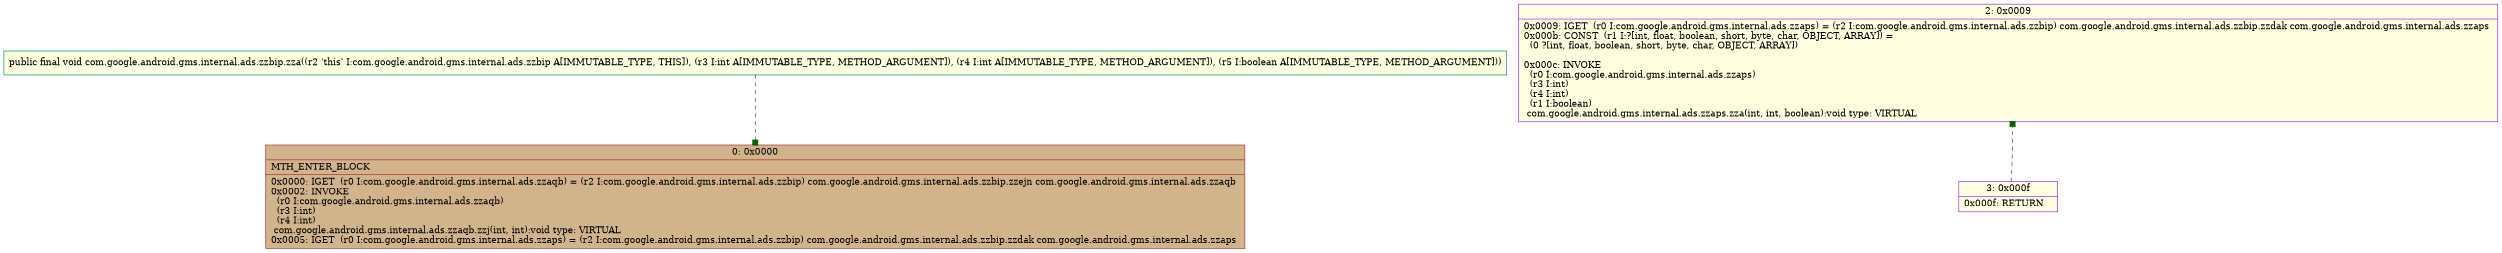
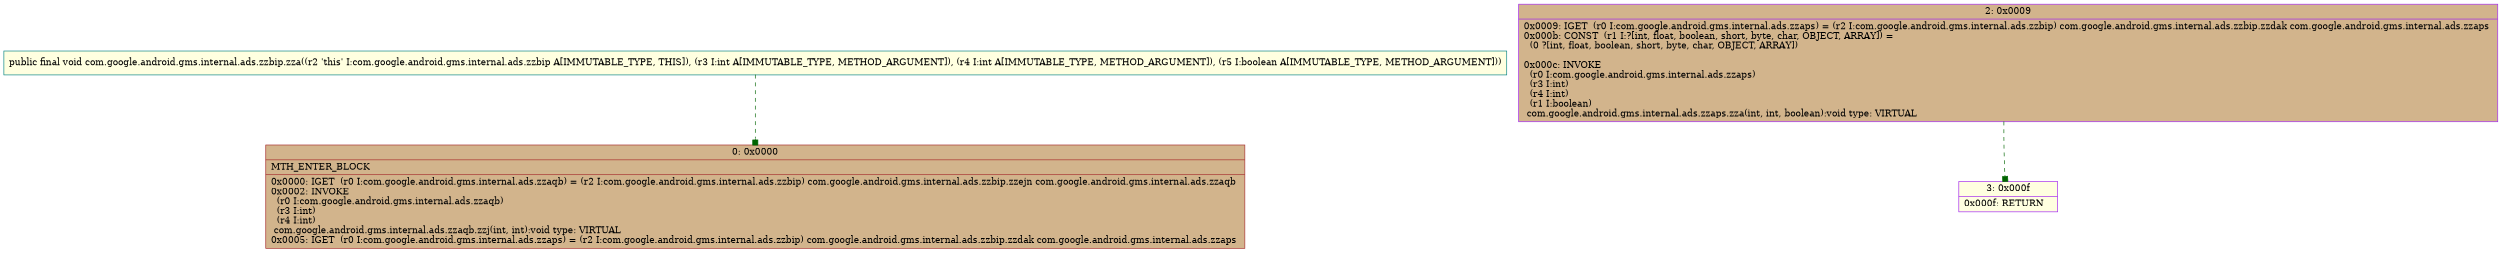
node "2: 0x0009": fillcolor lightyellow -> tan
edge "3: 0x000f" -> "2: 0x0009": reversed
